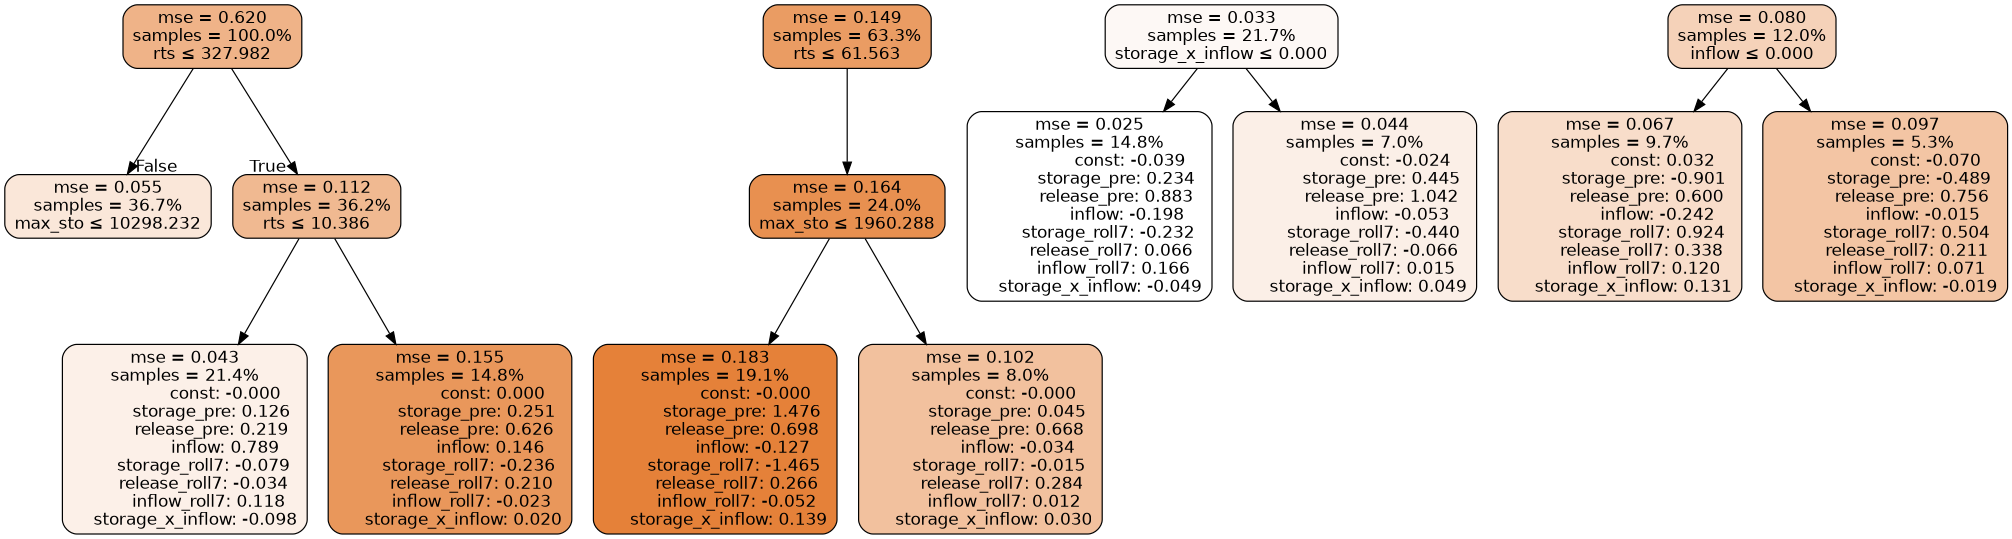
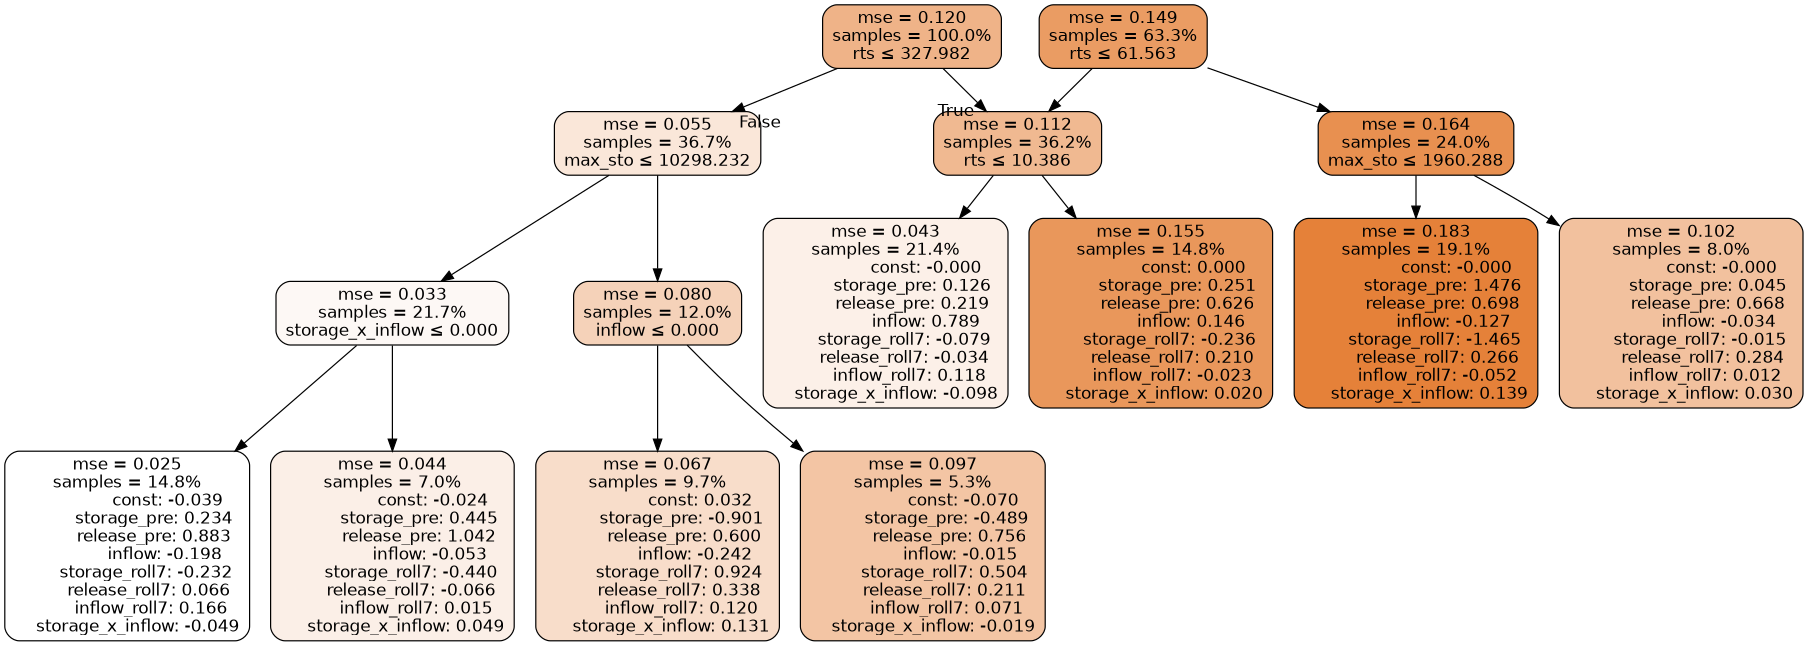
node "mse = 0.620 samples = 100.0% rts ≤ 327.982": label "mse = 0.620 samples = 100.0% rts ≤ 327.982" -> "mse = 0.120 samples = 100.0% rts ≤ 327.982"
edge "mse = 0.149 samples = 63.3% rts ≤ 61.563" -> "mse = 0.112 samples = 36.2% rts ≤ 10.386": added
edge "mse = 0.055 samples = 36.7% max_sto ≤ 10298.232" -> "mse = 0.080 samples = 12.0% inflow ≤ 0.000": added
edge "mse = 0.055 samples = 36.7% max_sto ≤ 10298.232" -> "mse = 0.033 samples = 21.7% storage_x_inflow ≤ 0.000": added
